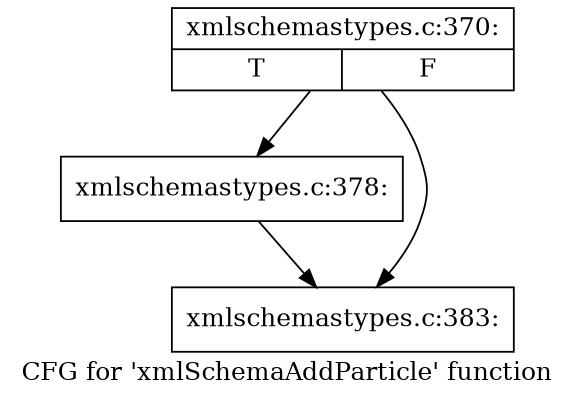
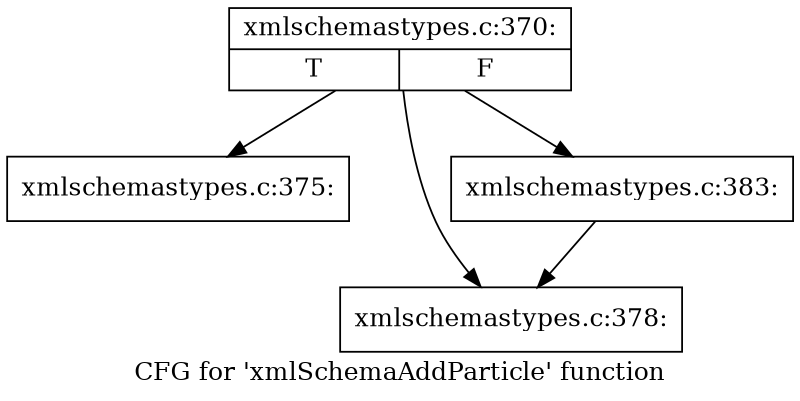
node "xmlschemastypes.c:375:": added
edge "xmlschemastypes.c:378:" -> "xmlschemastypes.c:383:": reversed
